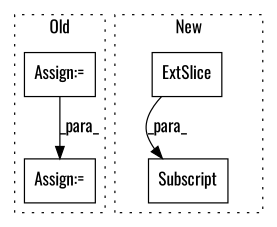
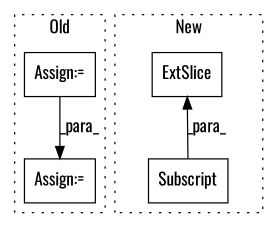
edge "ExtSlice" -> "Subscript": reversed
